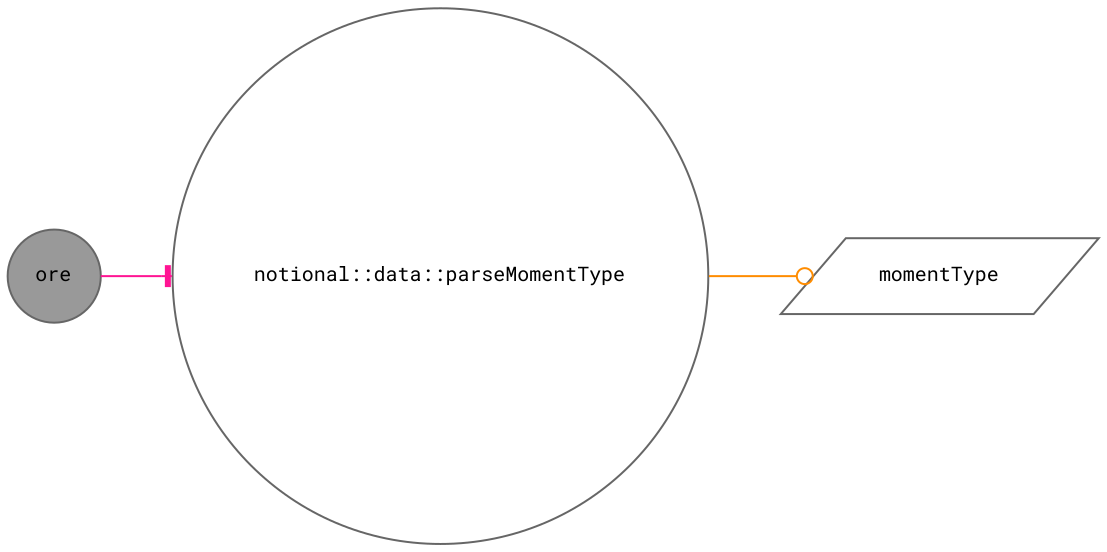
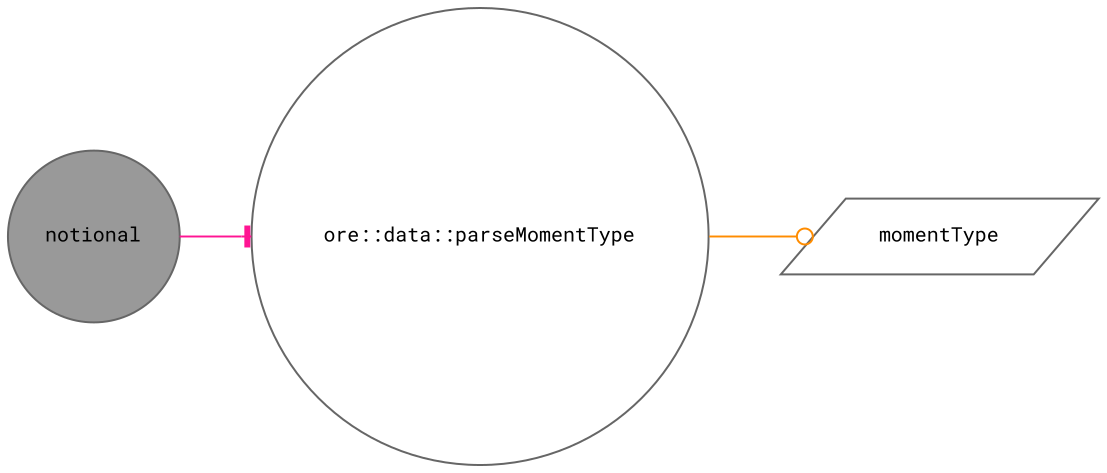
node "ore": label "ore" -> "notional"
node "notional::data::parseMomentType": label "notional::data::parseMomentType" -> "ore::data::parseMomentType"
